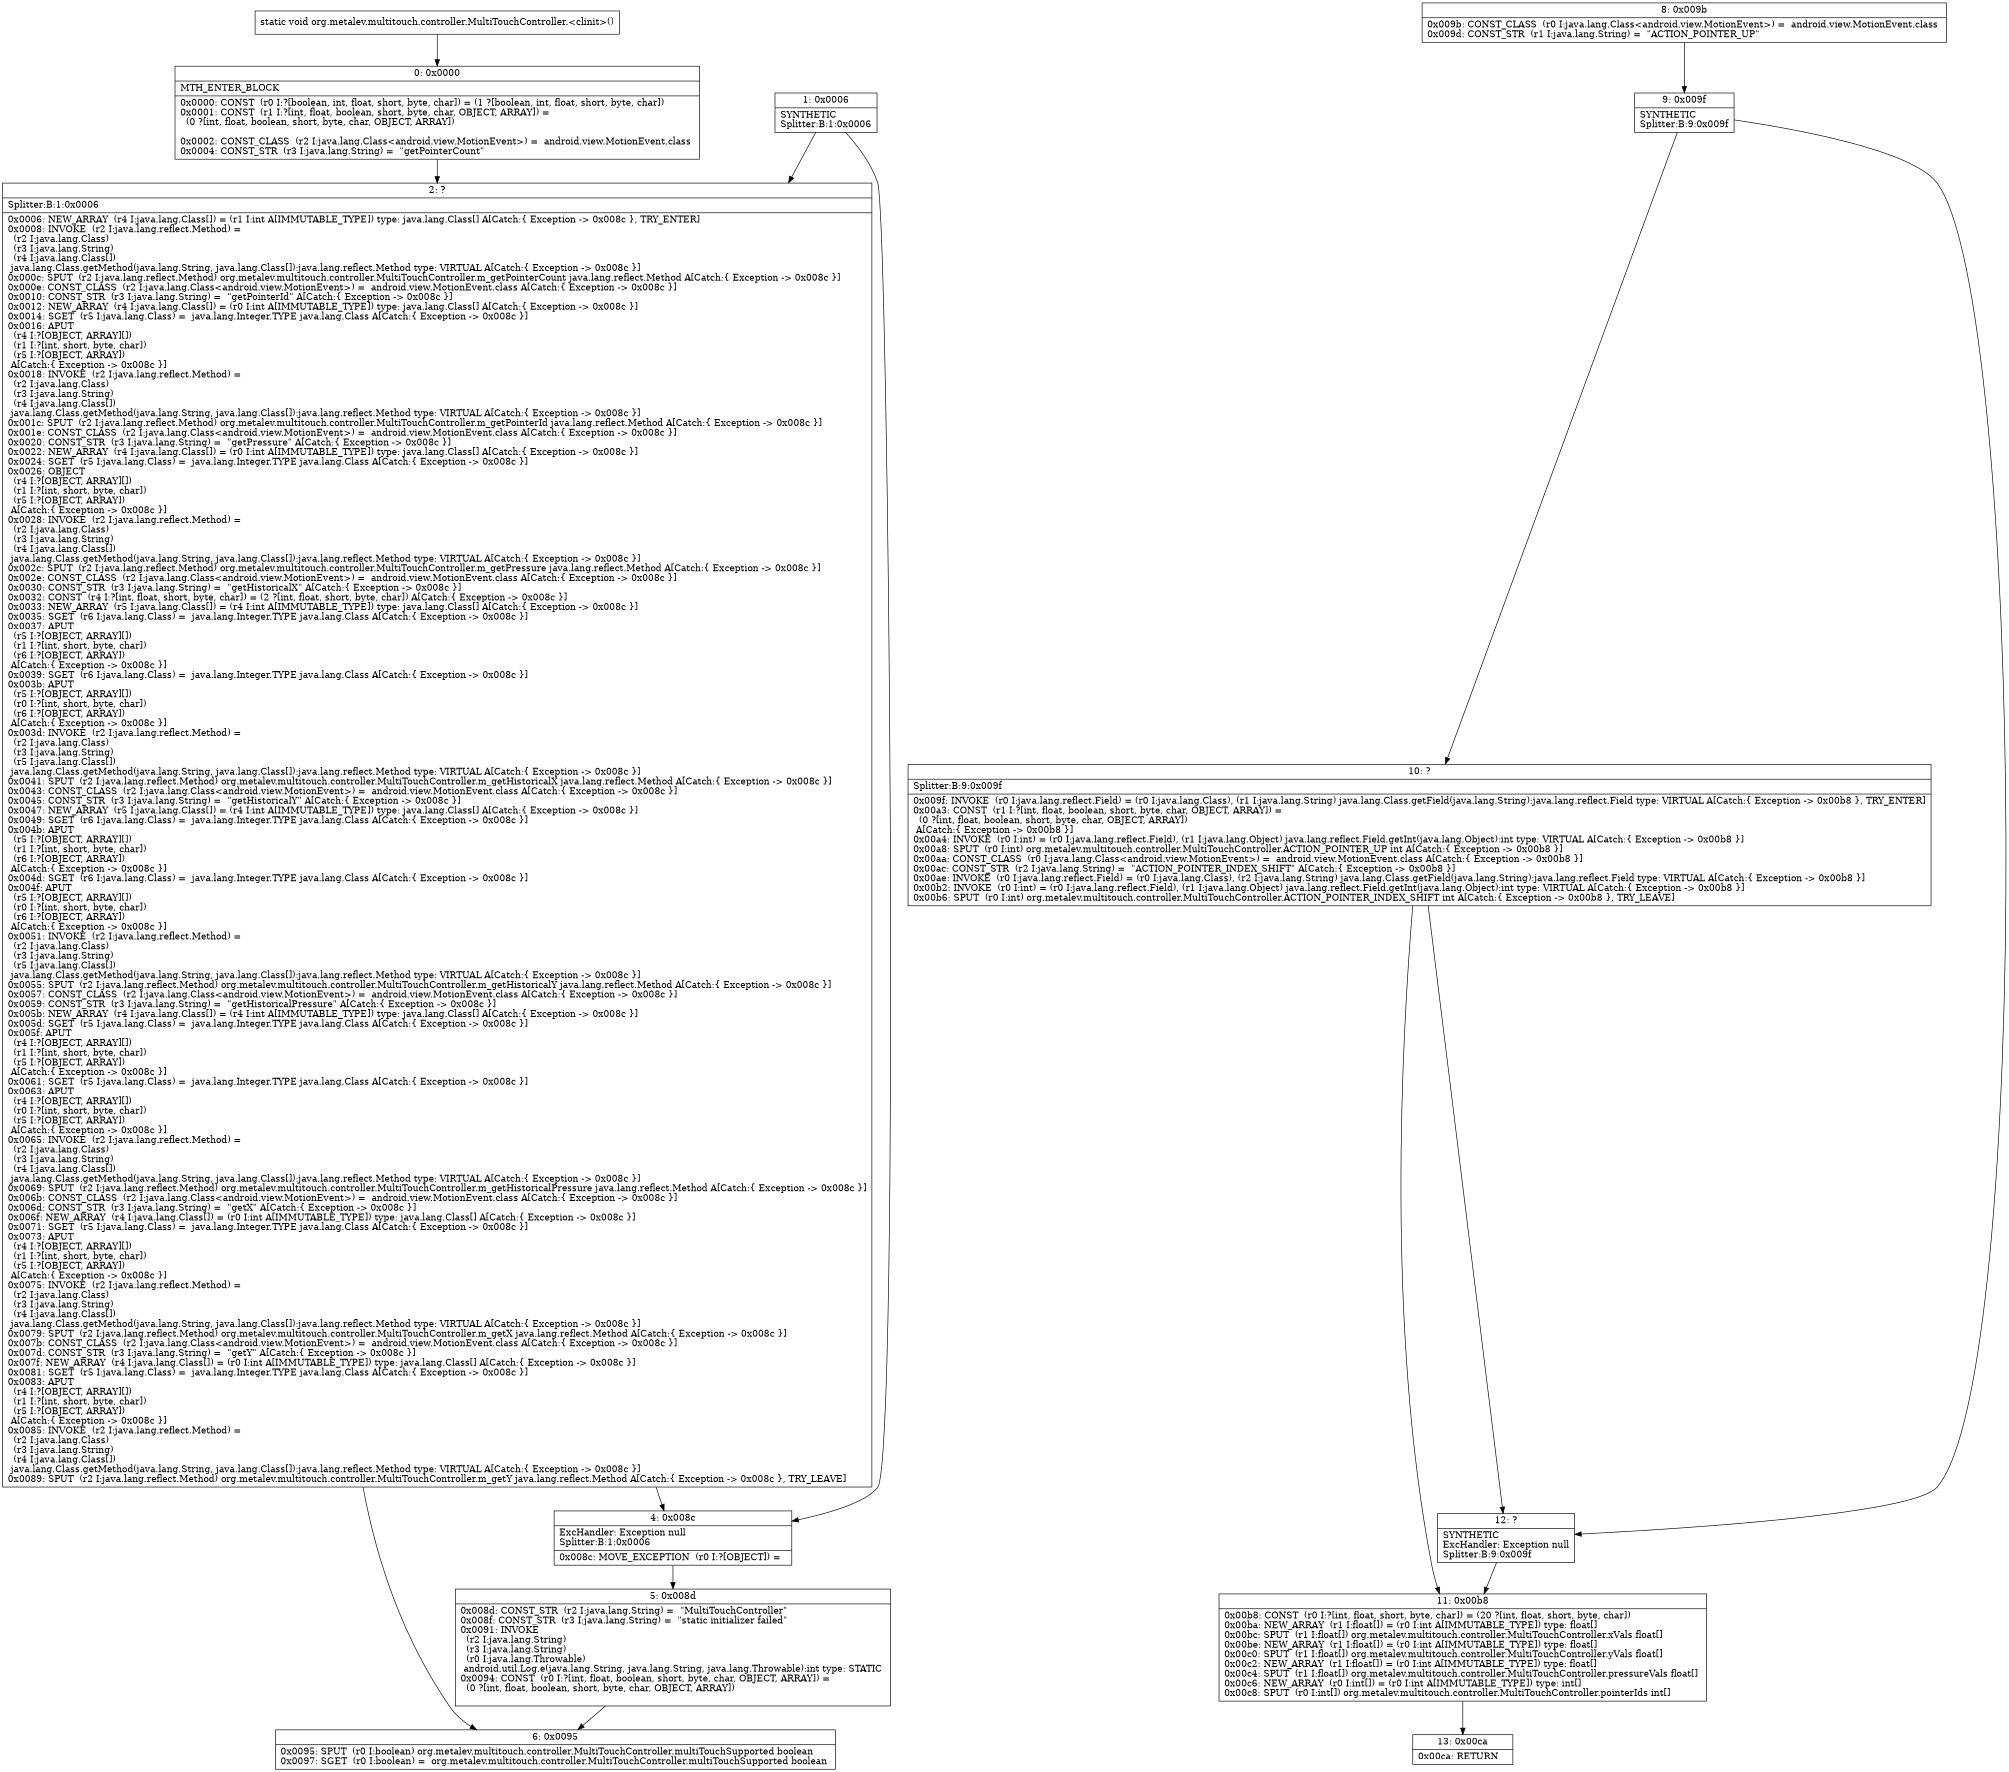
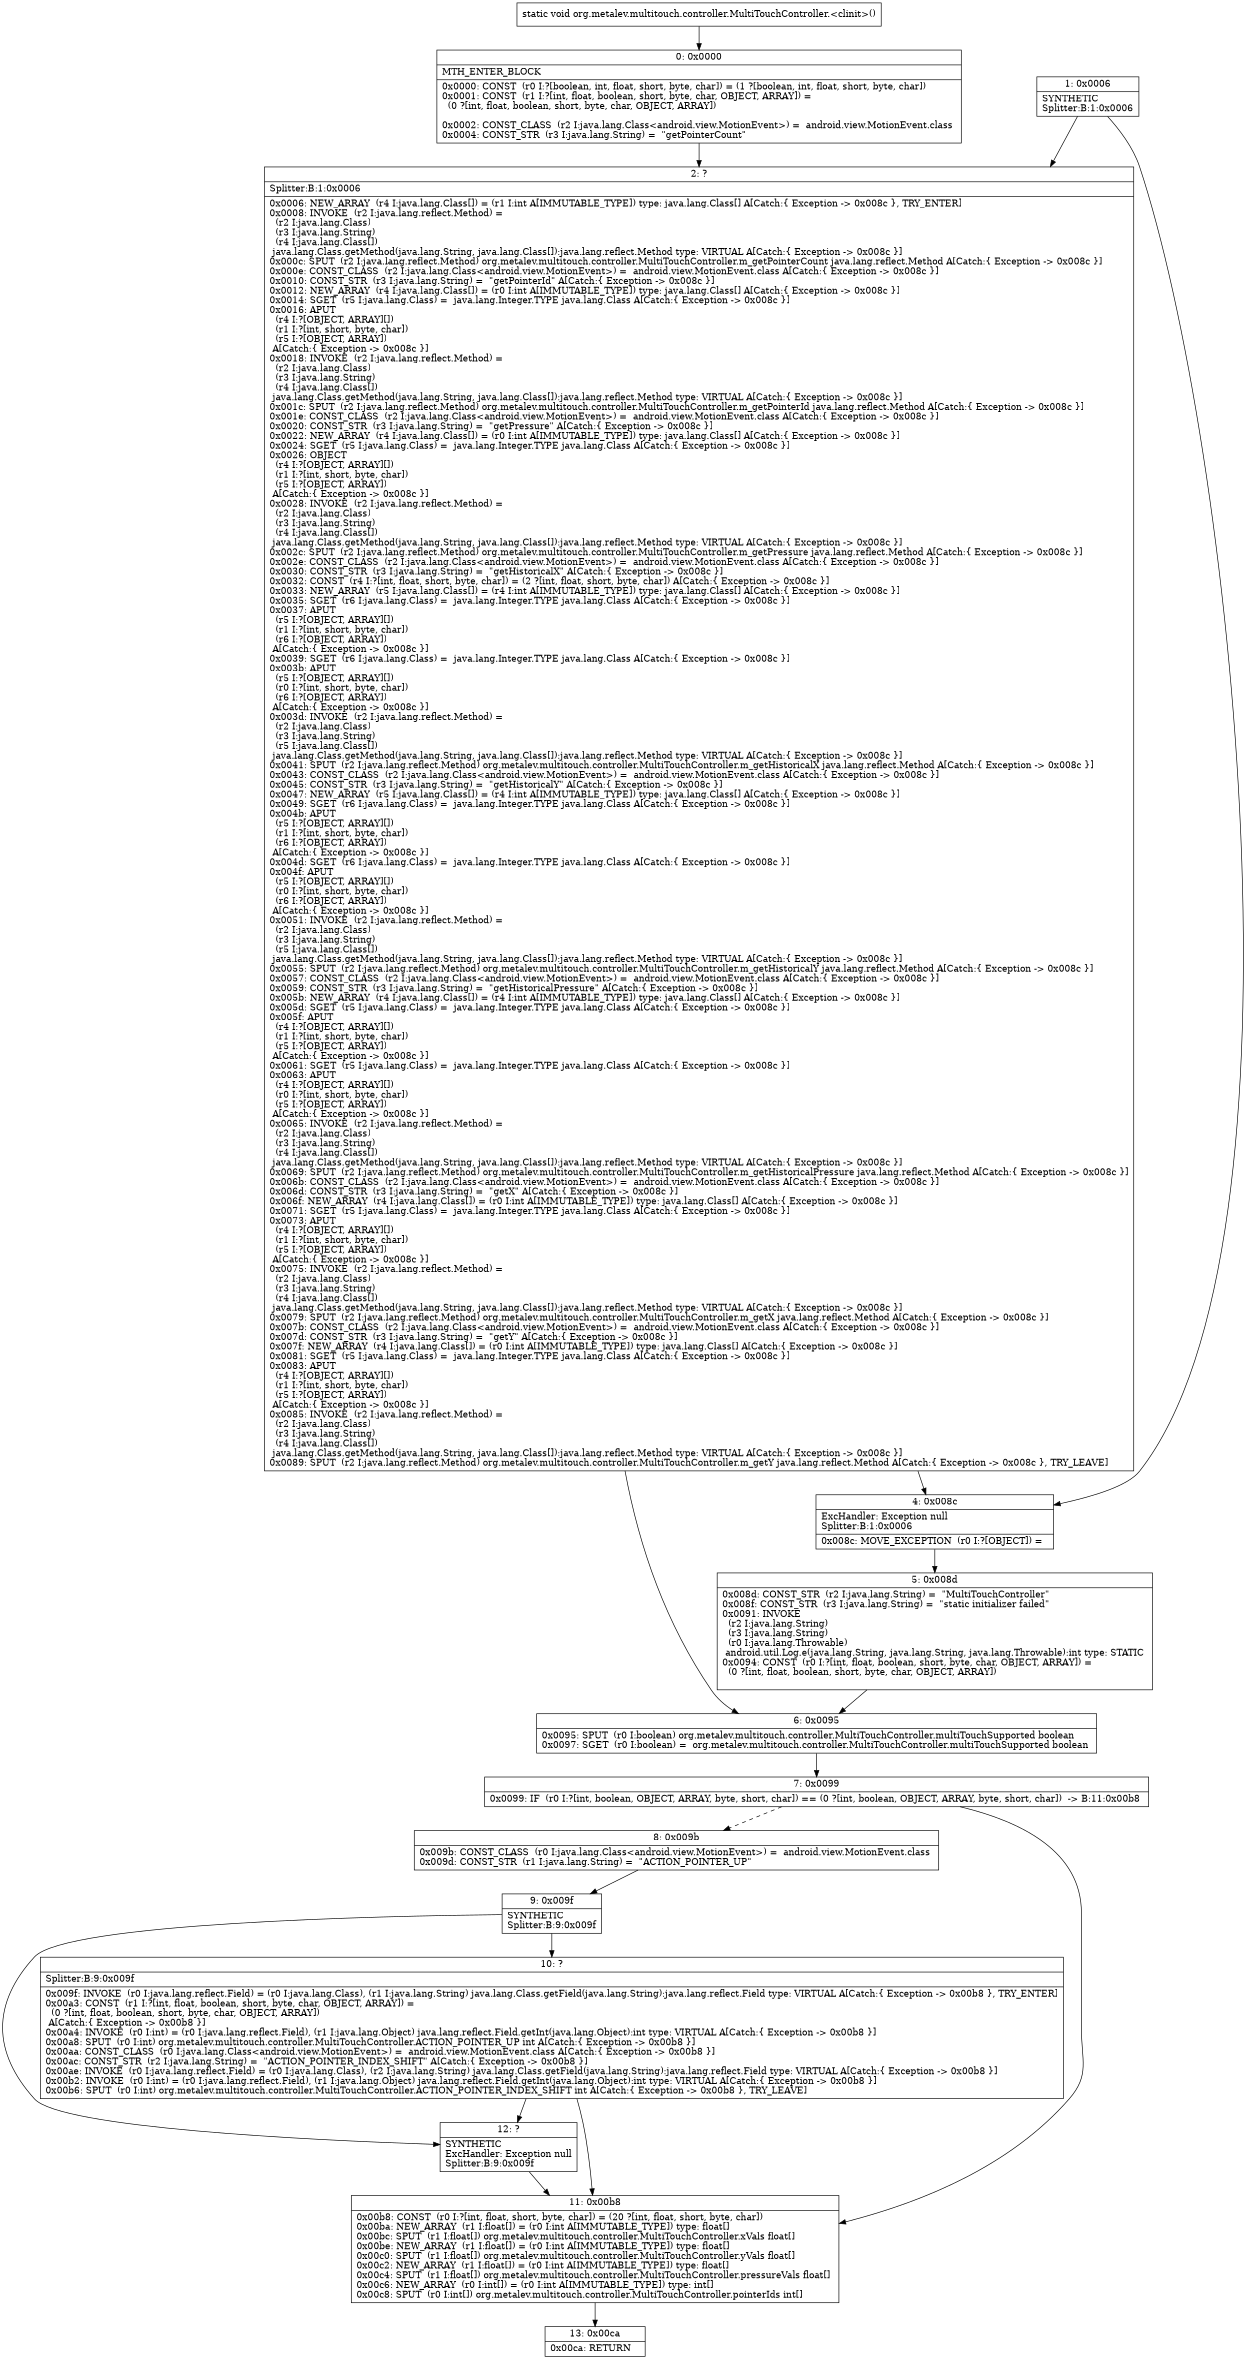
node "7: 0x0099": added
